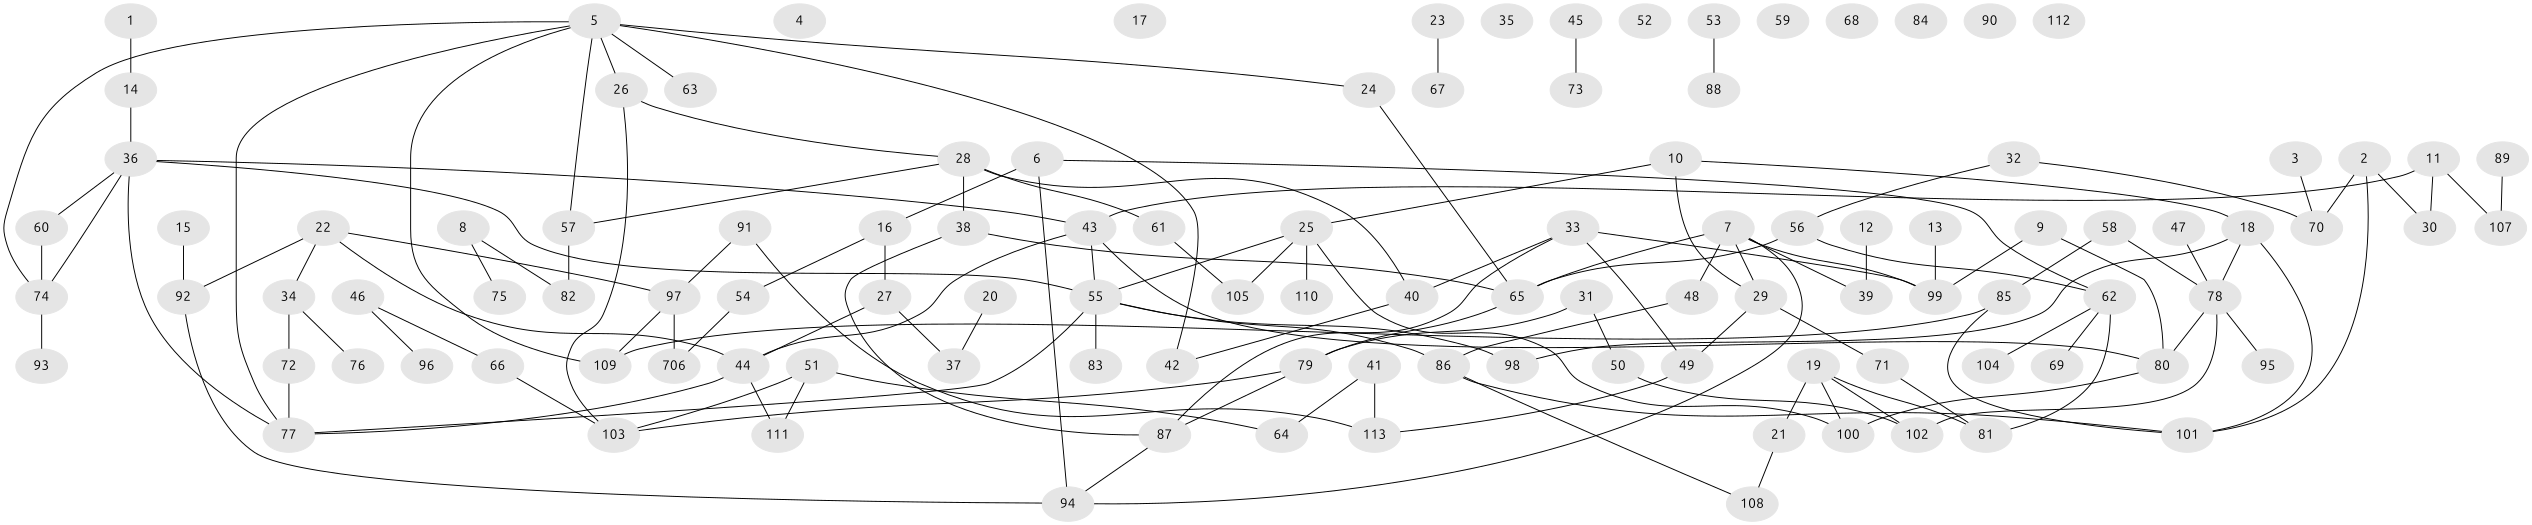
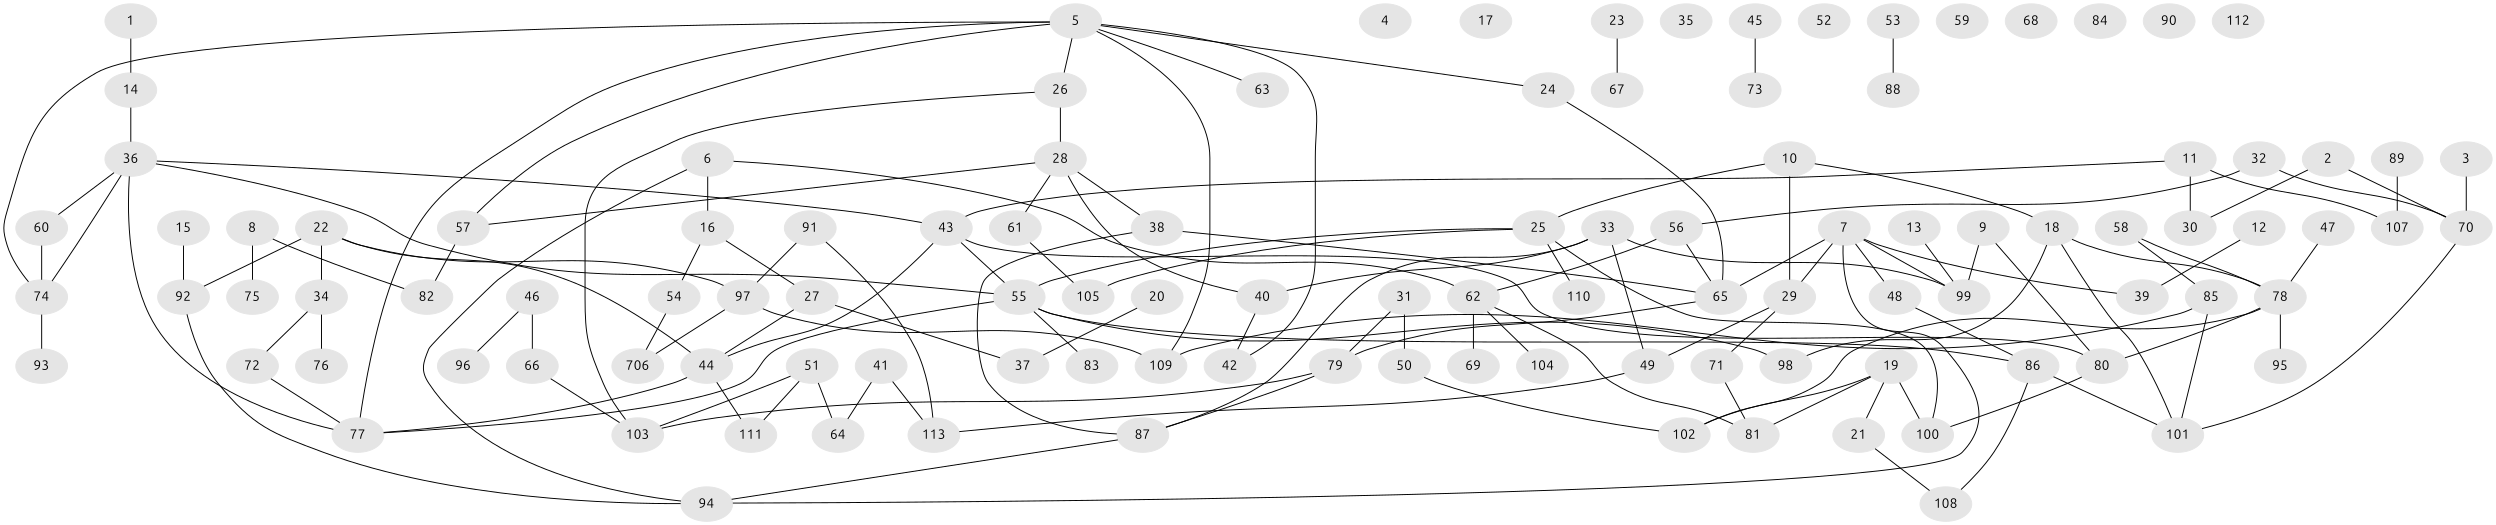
edge "2" -- "101": now "70" -- "101"
